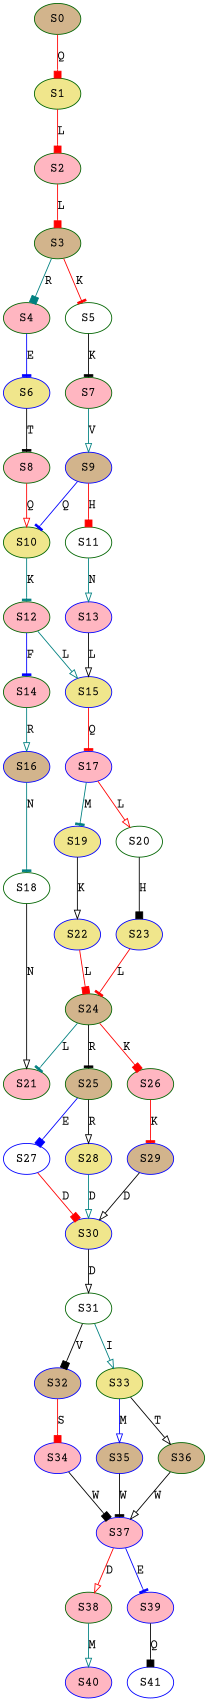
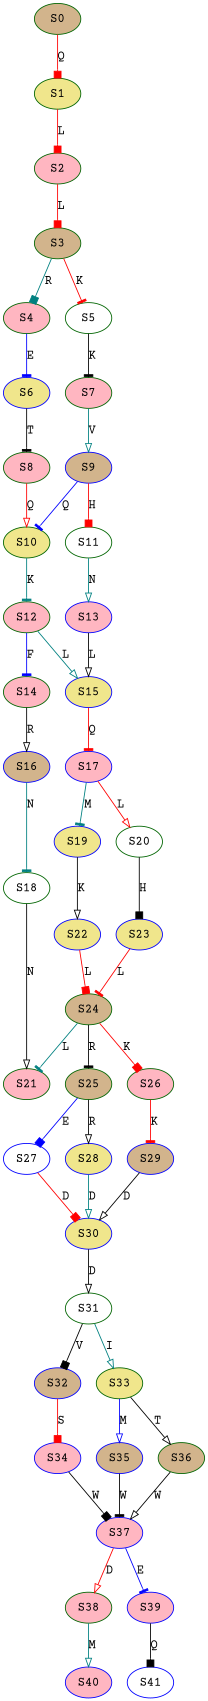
edge "S14" -> "S16": color teal -> black
